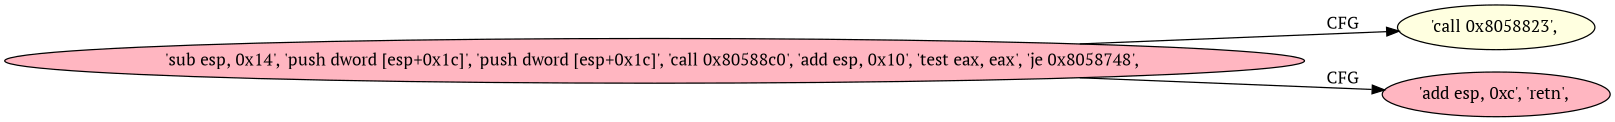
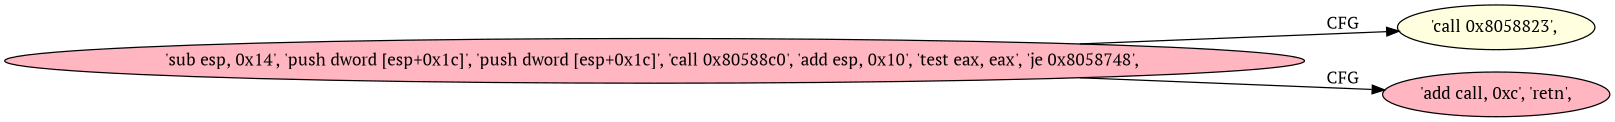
node "'add esp, 0xc', 'retn',": label "'add esp, 0xc', 'retn'," -> "'add call, 0xc', 'retn',"
